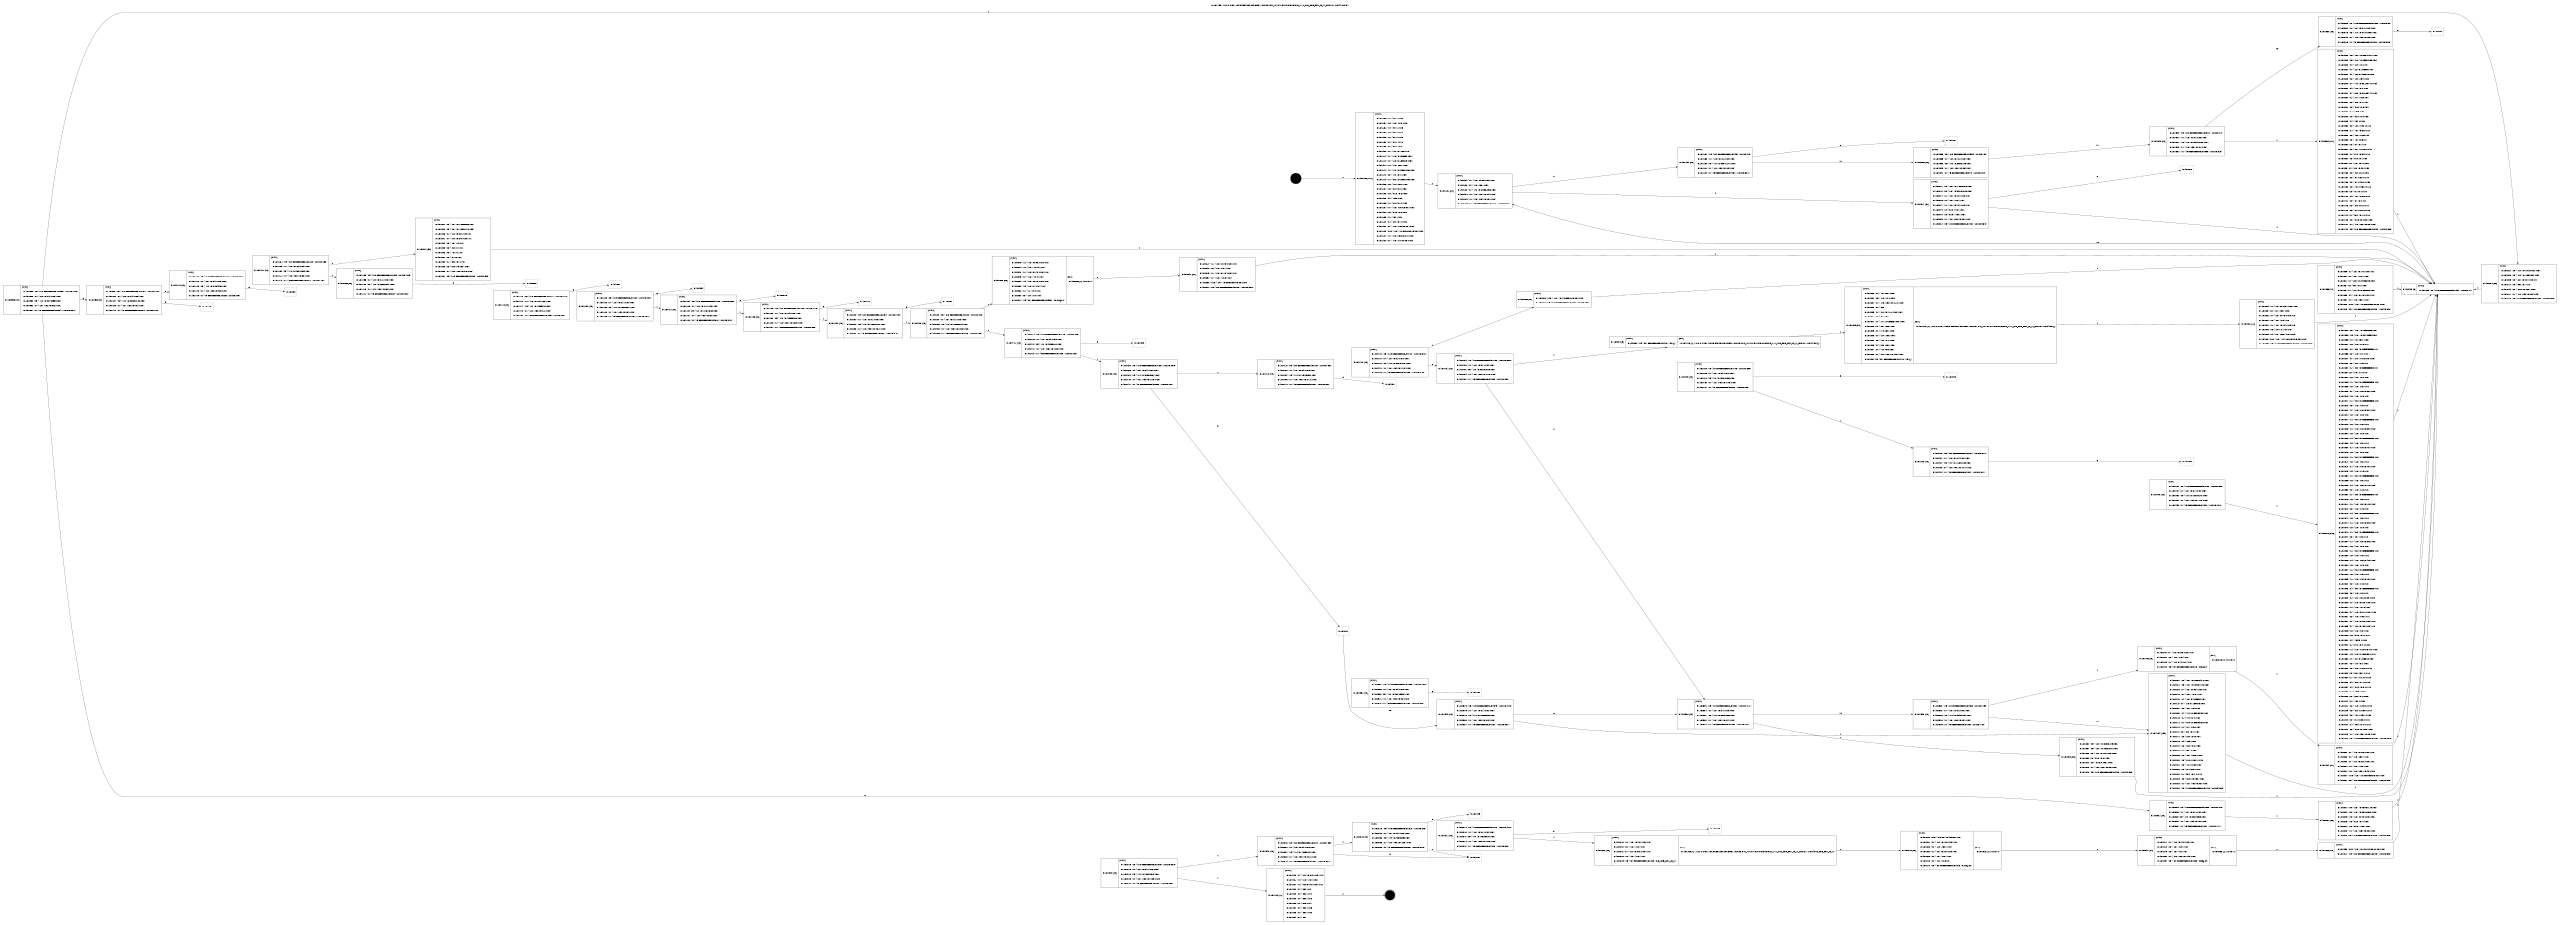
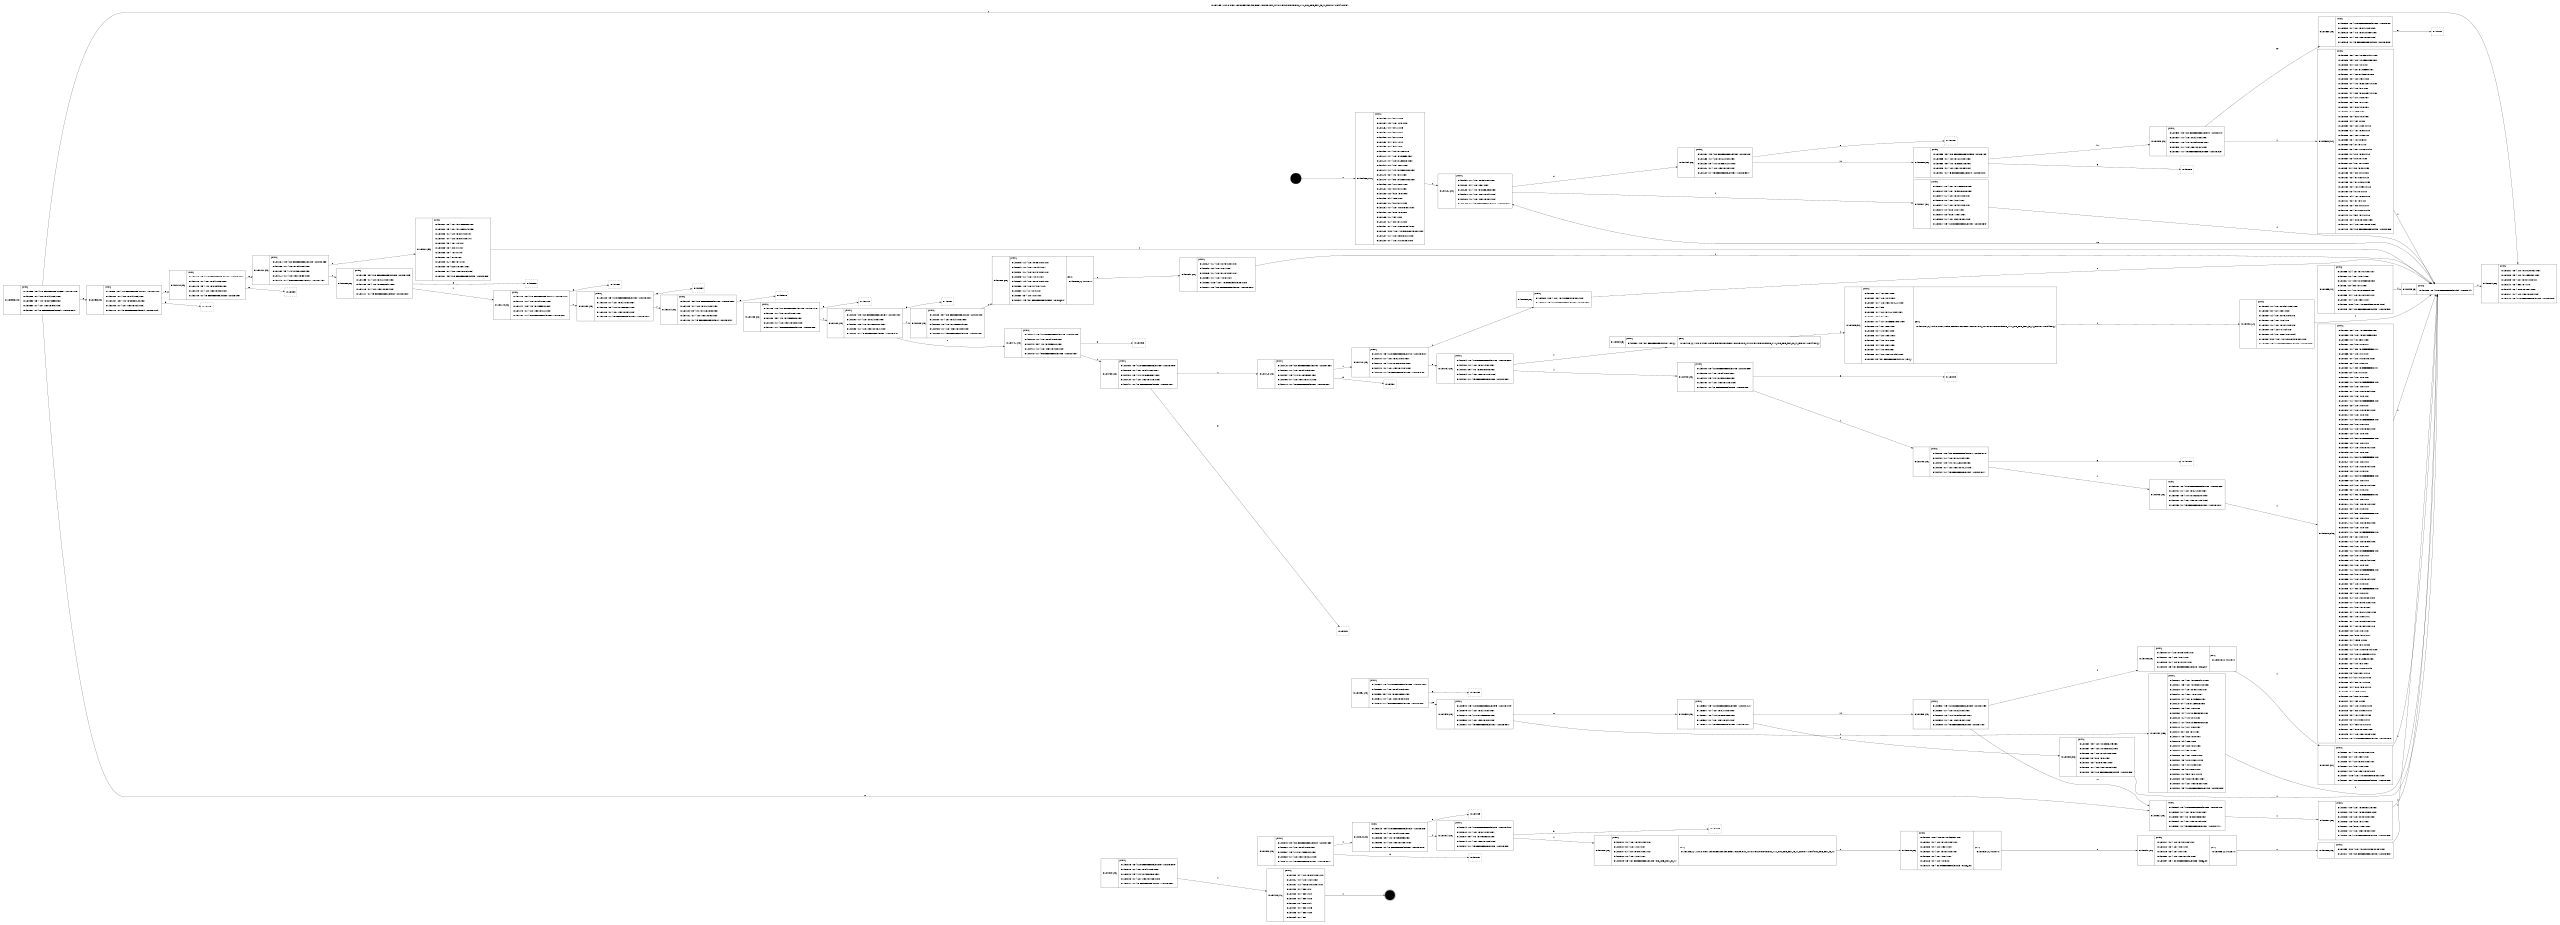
edge "0x401c67 [36]" -> "0x40207b": now "0x401500 [28]" -> "0x40207b"
edge "0x401618 [28]" -> "0x401634 [28]": added, label "8"
edge "0x401a34 [30]" -> "0x4022f8 [5]": reversed
edge "0x401650 [28]" -> "0x40166c [28]": added, label "7"
edge "0x40166c [28]" -> "0x401688 [28]": added, label "7"
edge "0x4016a4 [28]" -> "0x4016c0 [28]": removed, label "7"
edge "0x4016f8 [28]" -> "0x401714 [28]": now "0x4016dc [28]" -> "0x401714 [28]"
edge "0x40174c [28]" -> "0x401768 [28]": added, label "6"
edge "0x4017bc [28]" -> "0x4017d8 [28]": added, label "4"
edge "0x401784 [28]" -> "0x40158c [28]": now "0x401784 [28]" -> "0x4017a0 [28]"
edge "0x401adb" -> "0x401570 [28]": now "0x401554 [28]" -> "0x401570 [28]"
edge "0x4015a8 [28]" -> "0x402131 [109]": now "0x4015a8 [28]" -> "0x4015c4 [28]"
edge "0x401848 [28]" -> "0x401dd6": now "0x401848 [28]" -> "0x401864 [28]"
edge "0x401810 [28]" -> "0x40182c [28]": removed, label "1"
